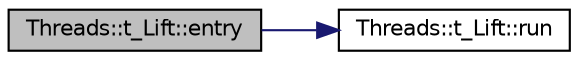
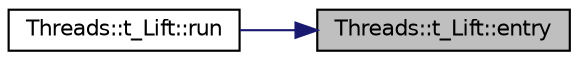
edge "Threads::t_Lift::entry" -> "Threads::t_Lift::run": reversed
